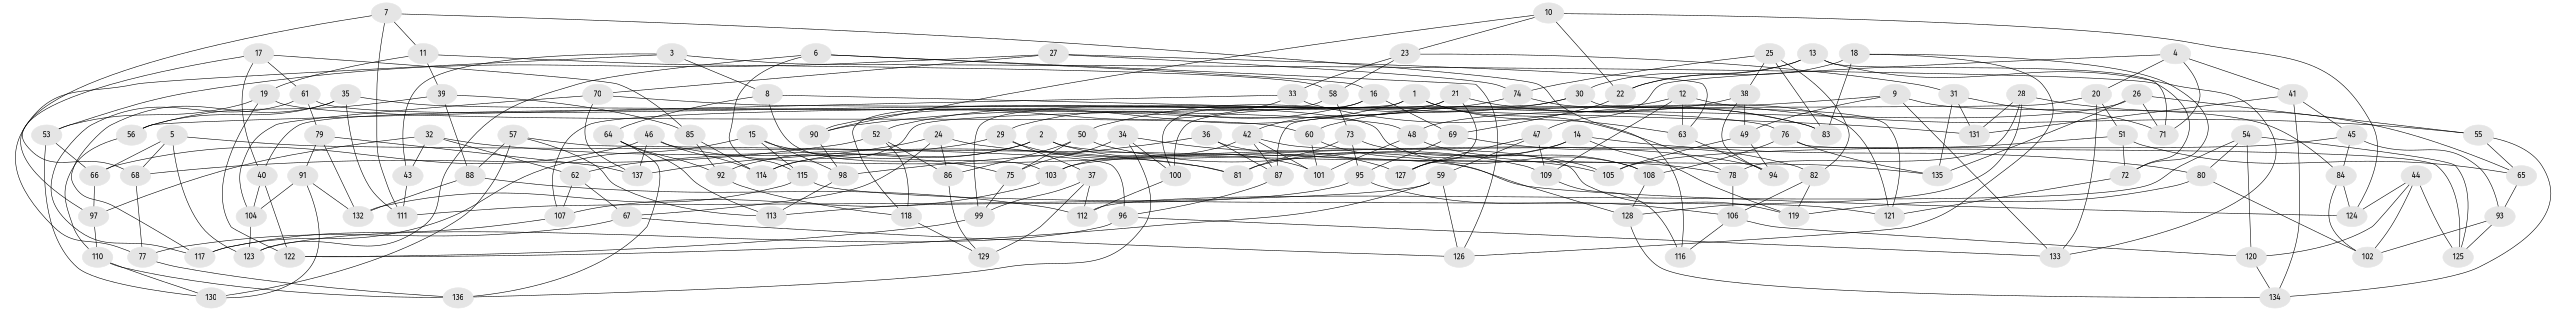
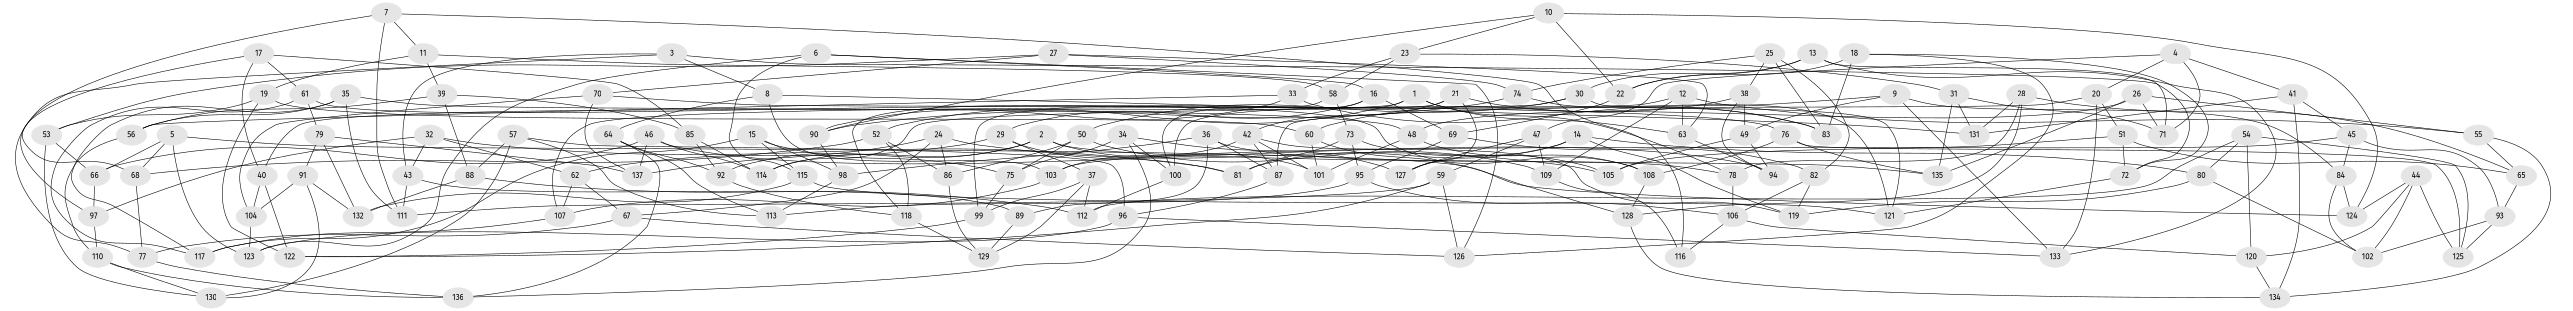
node "89": added
